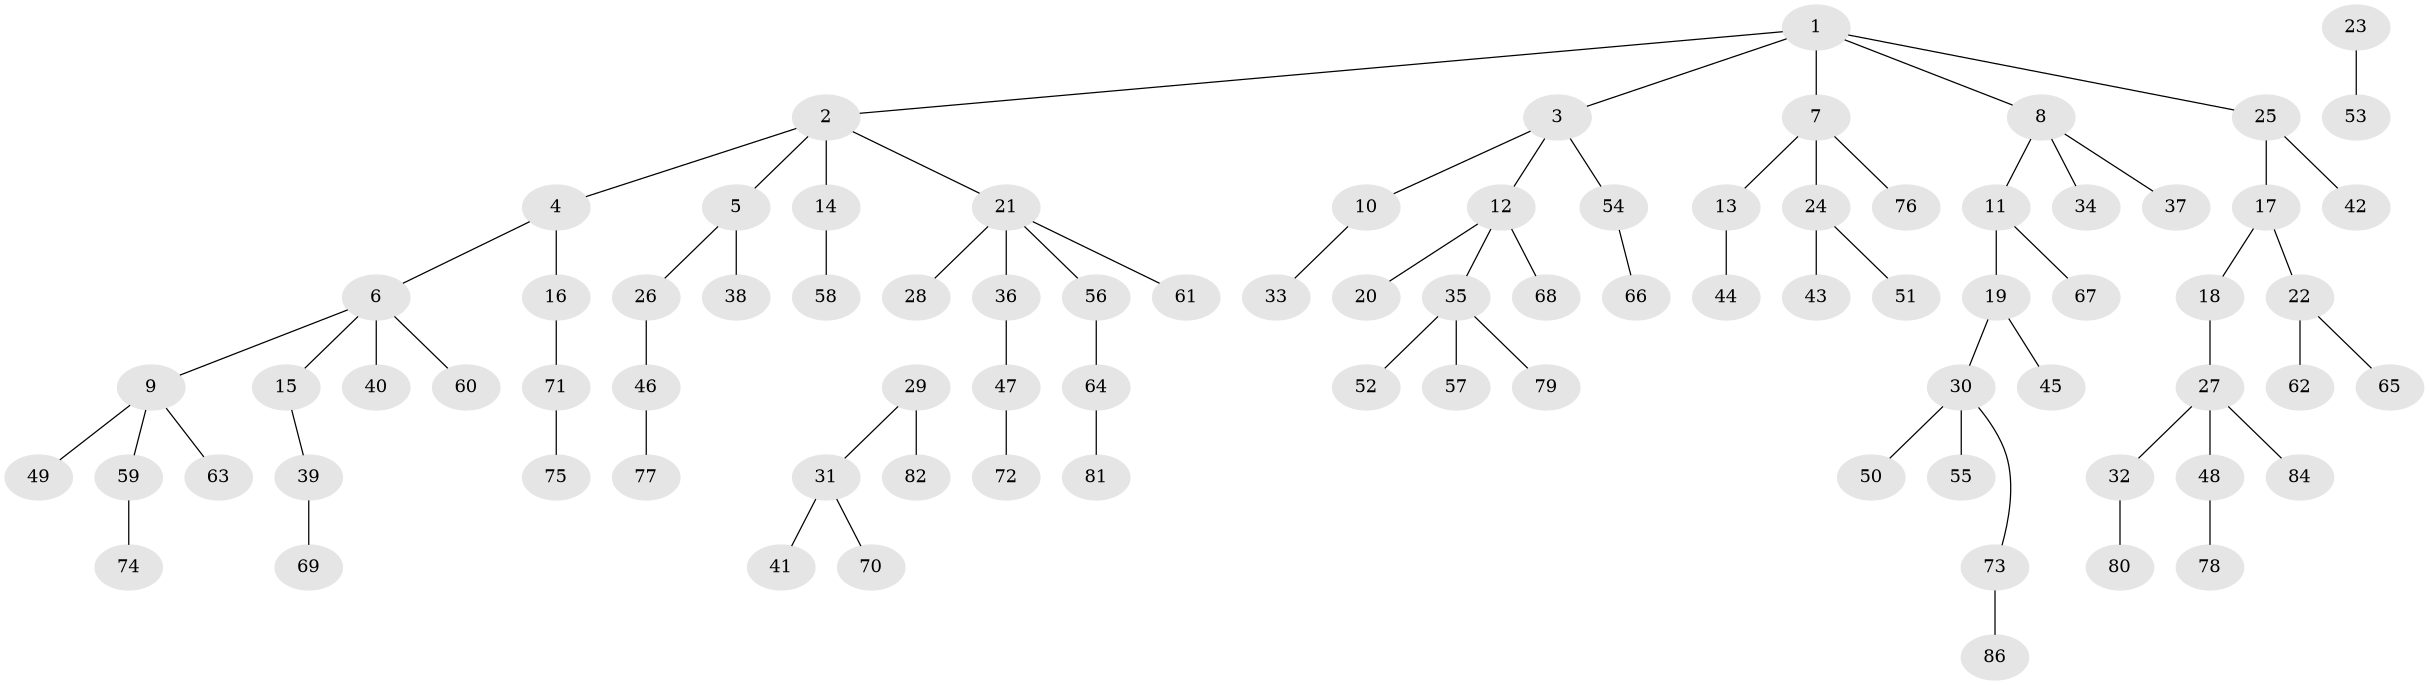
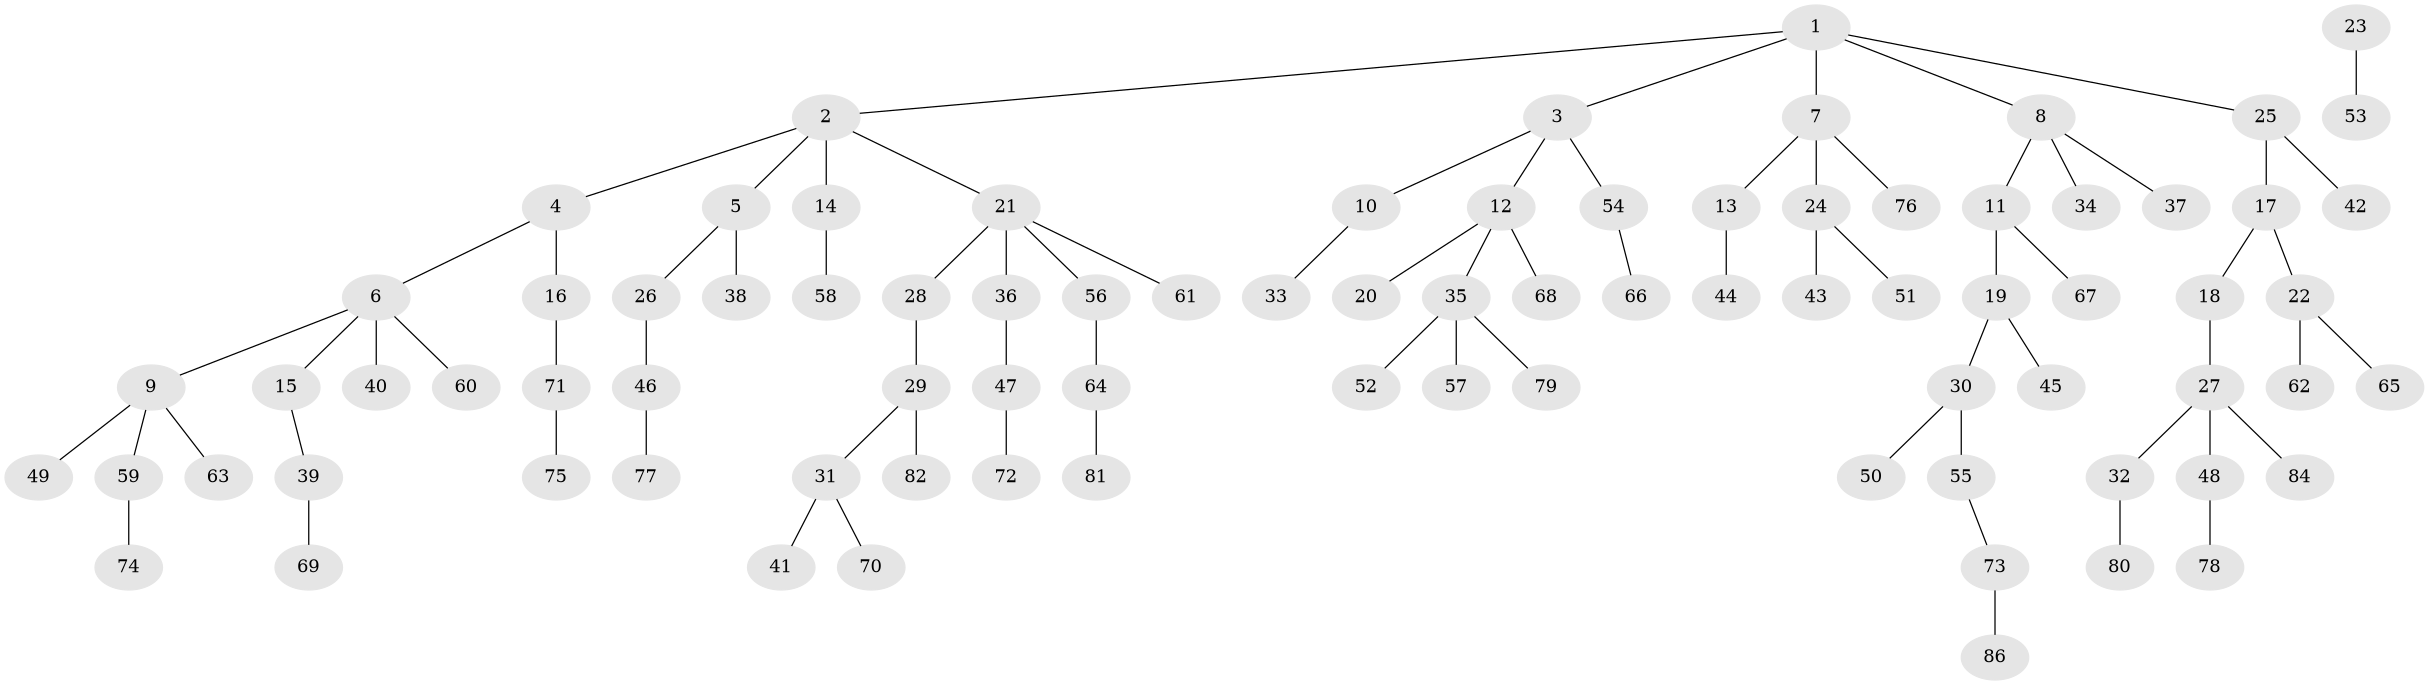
edge "28" -- "29": added
edge "30" -- "73": now "55" -- "73"
